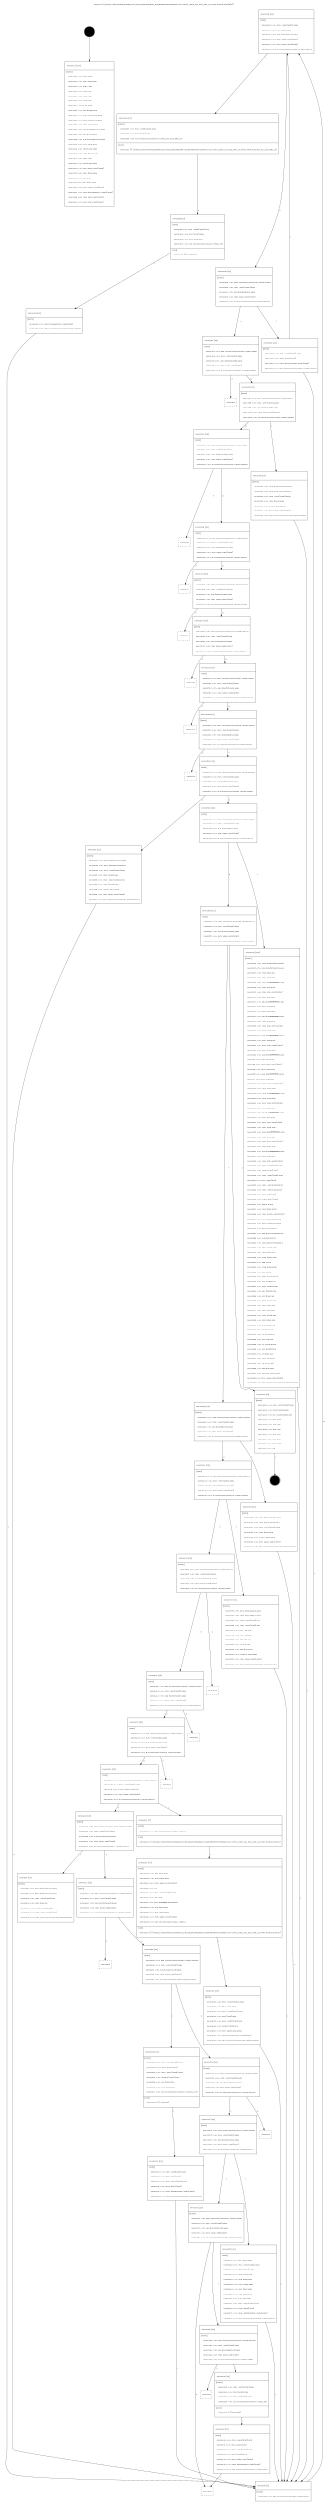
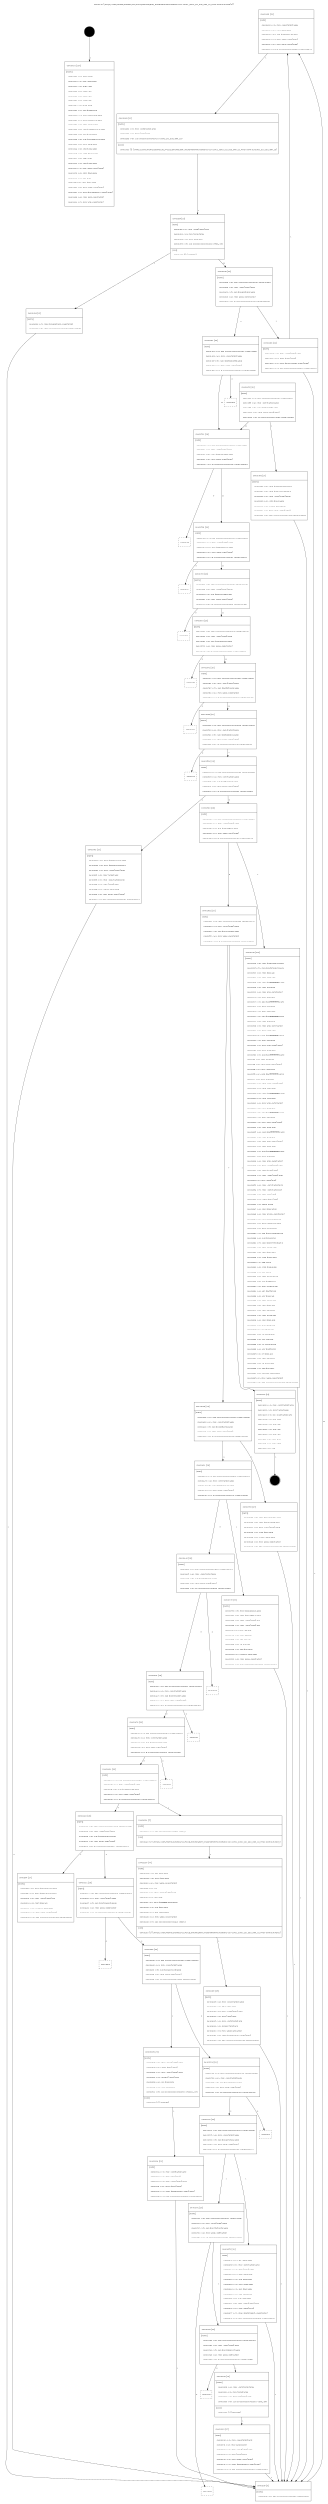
edge "0x40149b [29]" -> "0x4014b8 [28]": now "0x401a8f [15]" -> "0x4014b8 [28]"
edge "0x4014d4 [28]" -> "0x4014f0 [28]": now "0x4014d4 [28]" -> "0x40150c [28]"
edge "0x40193d [27]" -> "0x401ae4": now "0x40193d [27]" -> "0x401d3f [5]"
